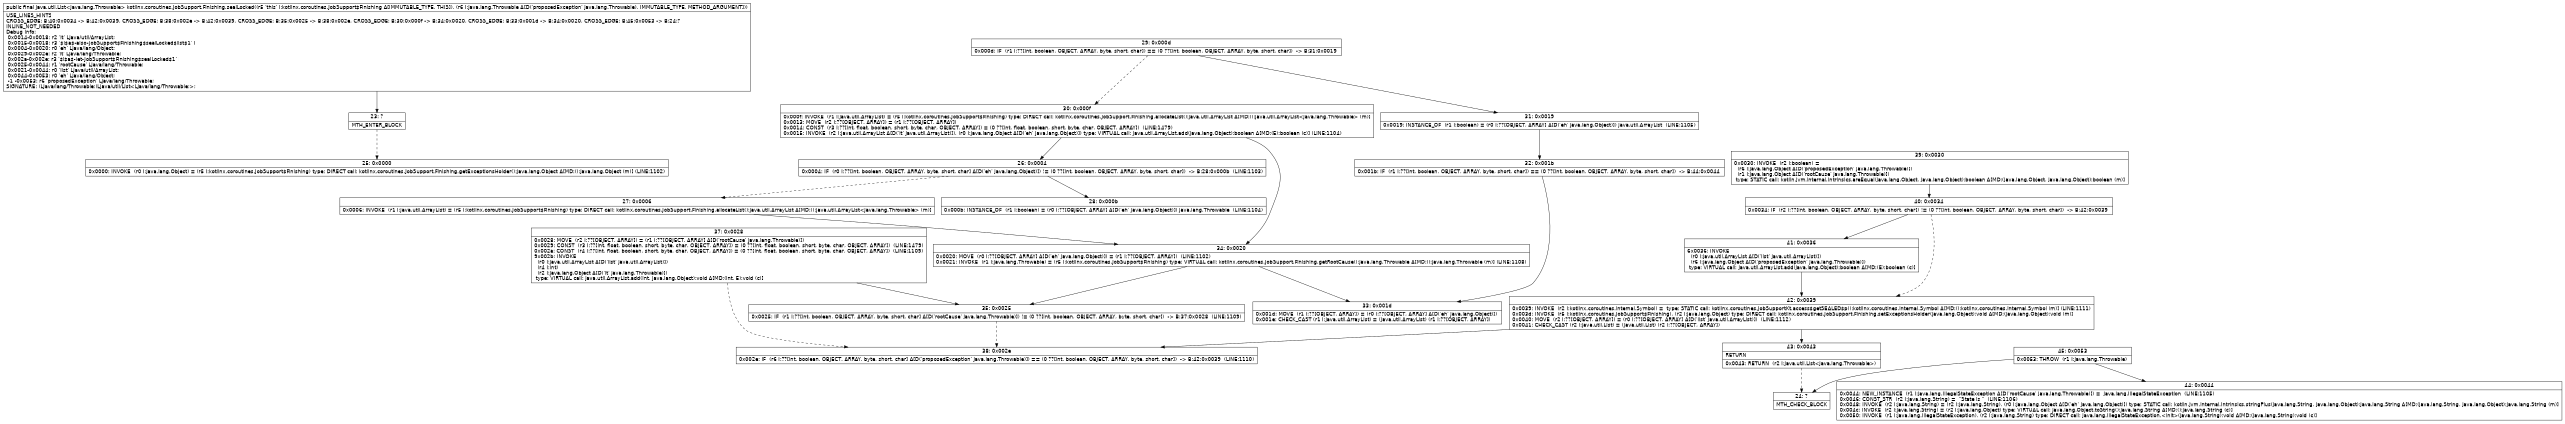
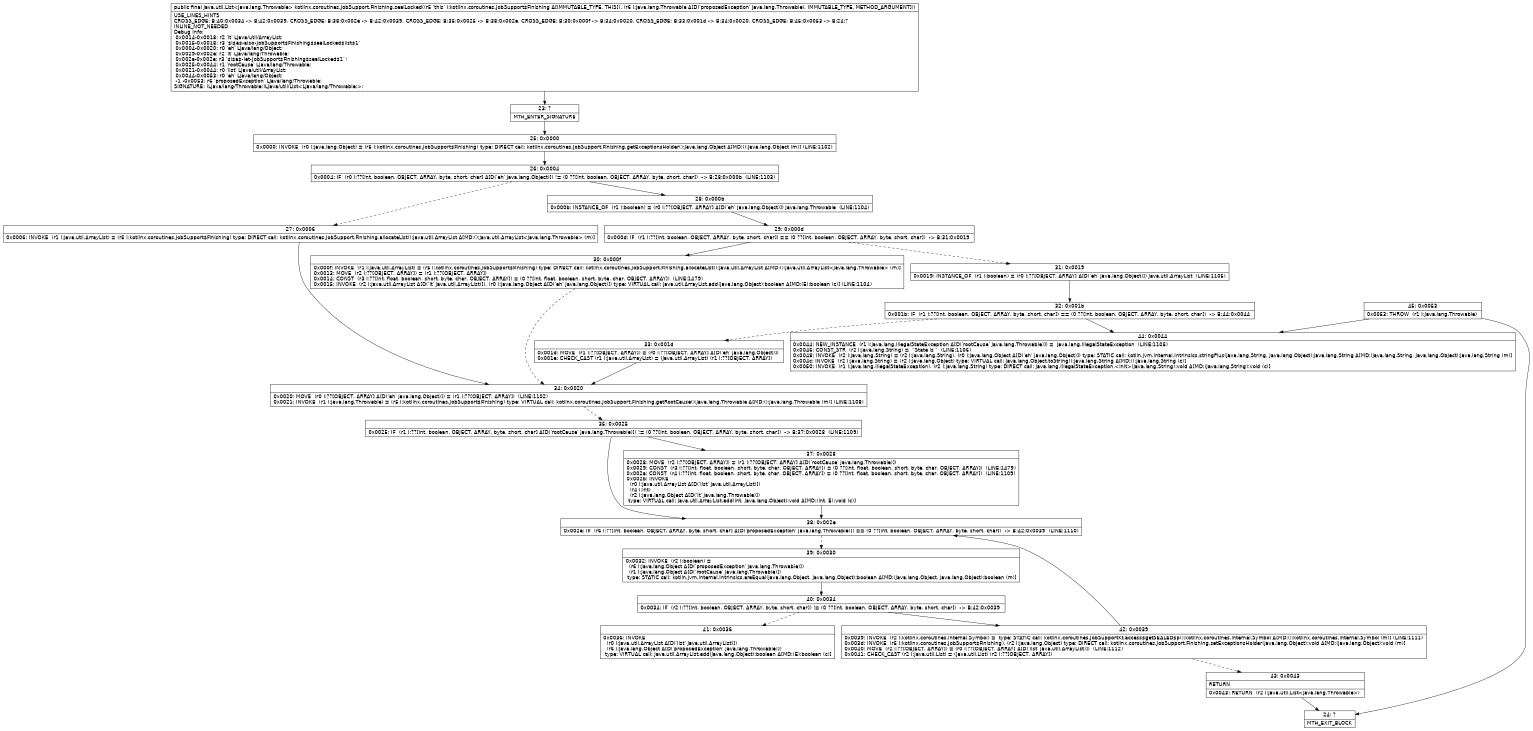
edge "29: 0x000d" -> "30: 0x000f": style dashed -> solid
edge "29: 0x000d" -> "31: 0x0019": style solid -> dashed
node "23: ?": text "MTH_ENTER_BLOCK" -> "MTH_ENTER_SIGNATURE"
edge "23: ?" -> "25: 0x0000": style dashed -> solid
edge "30: 0x000f" -> "26: 0x0004": now "25: 0x0000" -> "26: 0x0004"
node "39: 0x0030": text "0x0030: INVOKE  (r2 I:boolean) =" -> "0x0032: INVOKE  (r2 I:boolean) ="
edge "30: 0x000f" -> "34: 0x0020": style solid -> dashed
edge "28: 0x000b" -> "29: 0x000d": added
edge "40: 0x0034" -> "41: 0x0036": style solid -> dashed
node "41: 0x0036": text "6x0036: INVOKE" -> "0x0036: INVOKE"
node "37: 0x0028": text "9x002b: INVOKE" -> "0x002b: INVOKE"
edge "40: 0x0034" -> "42: 0x0039": style dashed -> solid
edge "32: 0x001b" -> "33: 0x001d": style solid -> dashed
edge "41: 0x0036" -> "42: 0x0039": removed
edge "34: 0x0020" -> "33: 0x001d": reversed
edge "34: 0x0020" -> "35: 0x0025": style solid -> dashed
edge "37: 0x0028" -> "35: 0x0025": reversed
edge "32: 0x001b" -> "44: 0x0044": added
edge "35: 0x0025" -> "38: 0x002e": style dashed -> solid
edge "42: 0x0039" -> "43: 0x0043": style solid -> dashed
edge "37: 0x0028" -> "38: 0x002e": style dashed -> solid
edge "43: 0x0043" -> "24: ?": style dashed -> solid
node "24: ?": text "MTH_CHECK_BLOCK" -> "MTH_EXIT_BLOCK"
edge "38: 0x002e" -> "39: 0x0030": added
